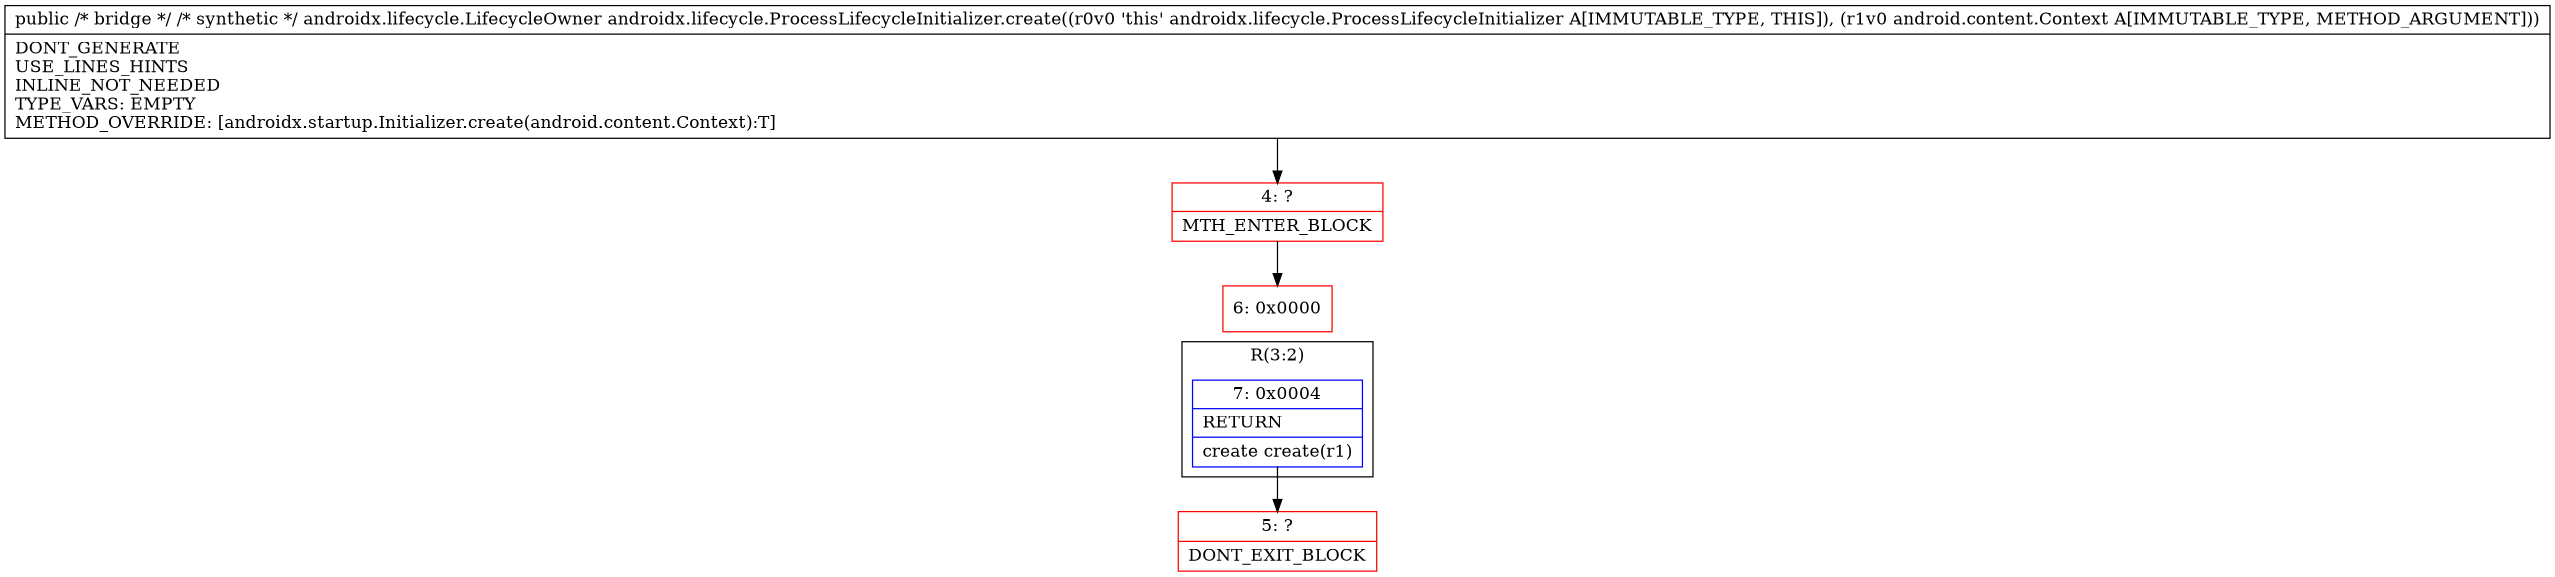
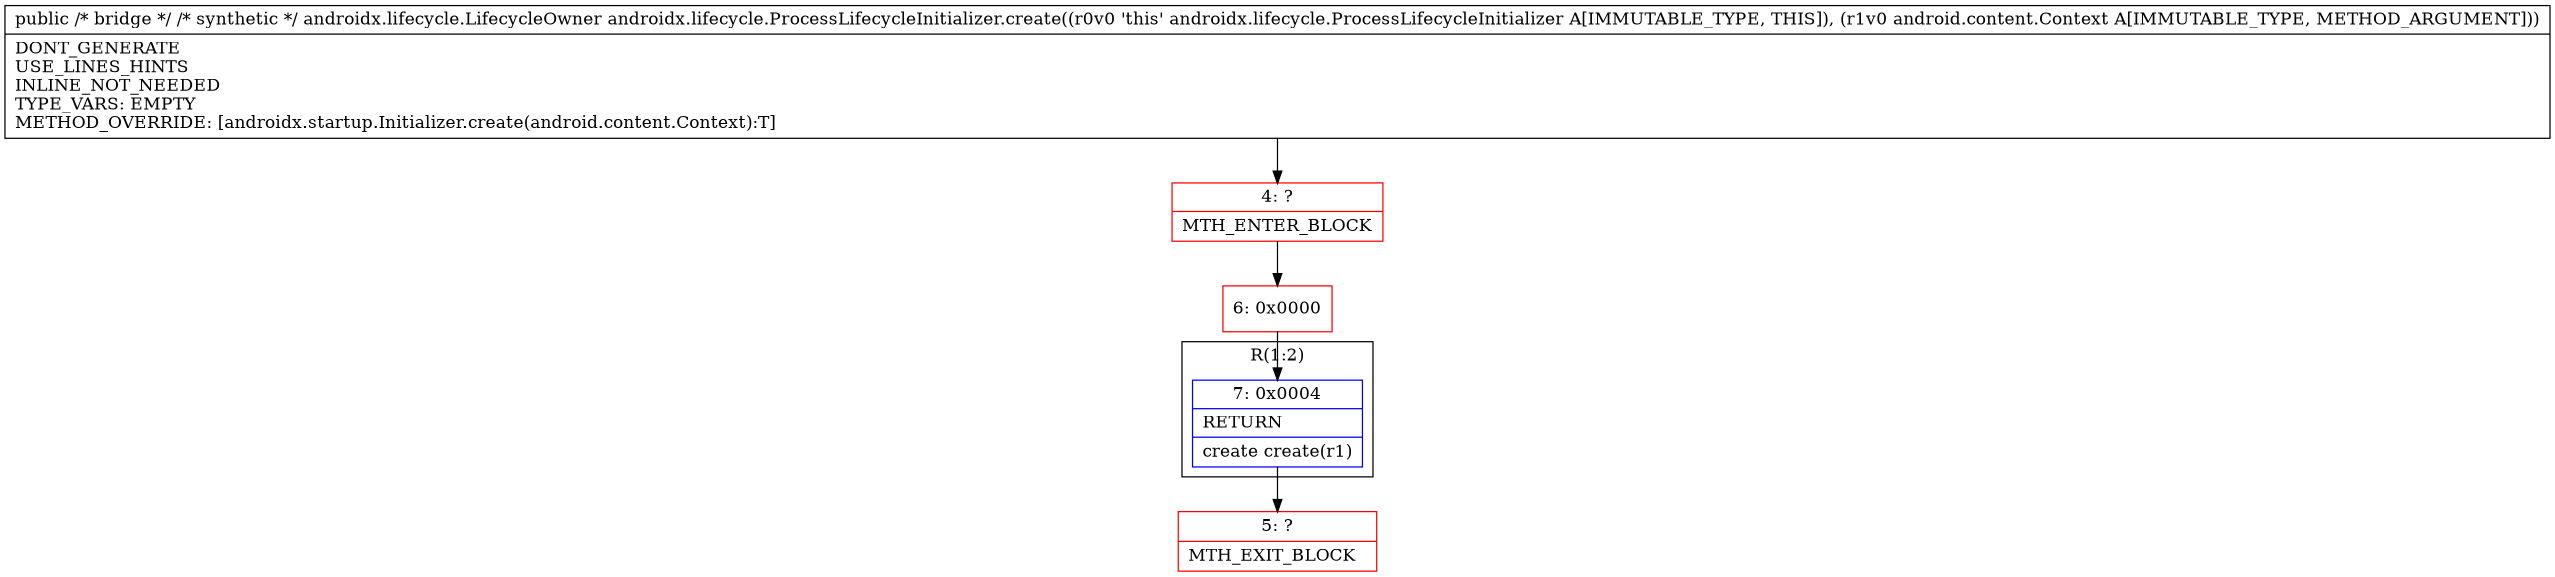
edge "6: 0x0000" -> "7: 0x0004": added
cluster "R(3:2)": label "R(3:2)" -> "R(1:2)"
node "5: ?": text "DONT_EXIT_BLOCK" -> "MTH_EXIT_BLOCK"
